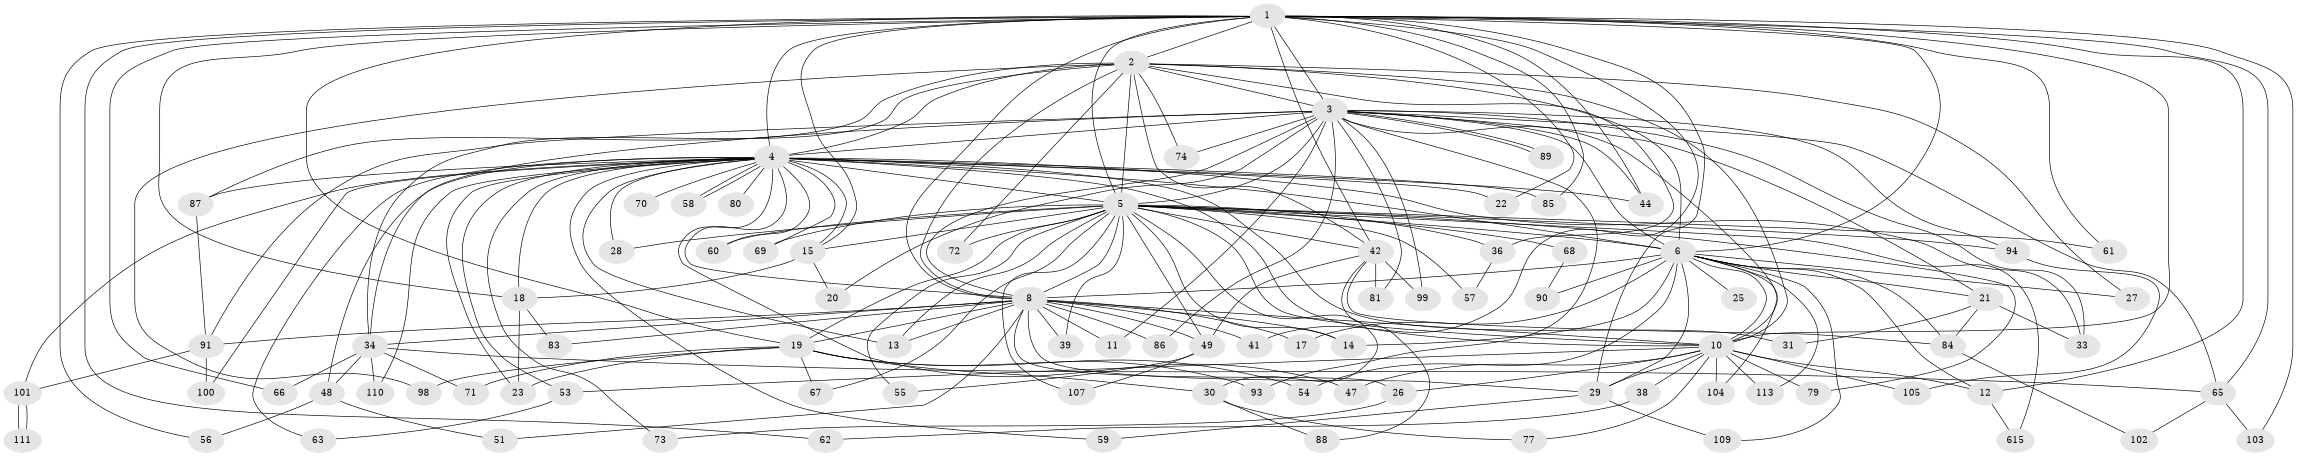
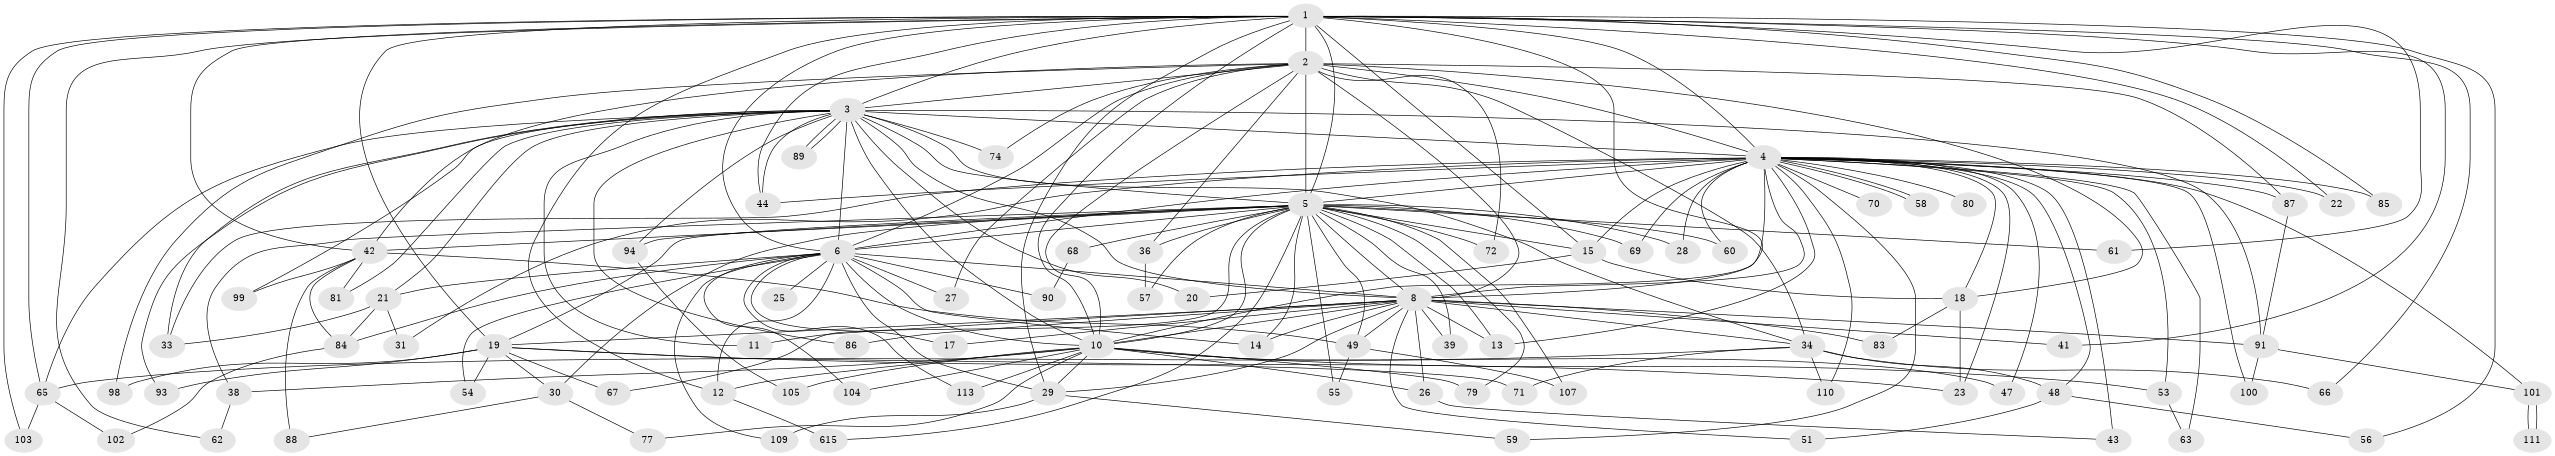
edge "1" -- "18": now "2" -- "18"
edge "5" -- "38": added
node "73": label "73" -> "43"
